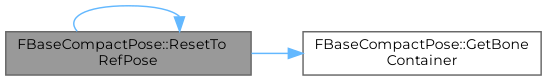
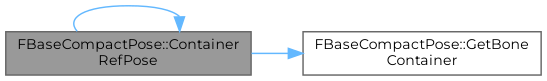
node "FBaseCompactPose::ResetTo RefPose": label "FBaseCompactPose::ResetTo RefPose" -> "FBaseCompactPose::Container RefPose"
